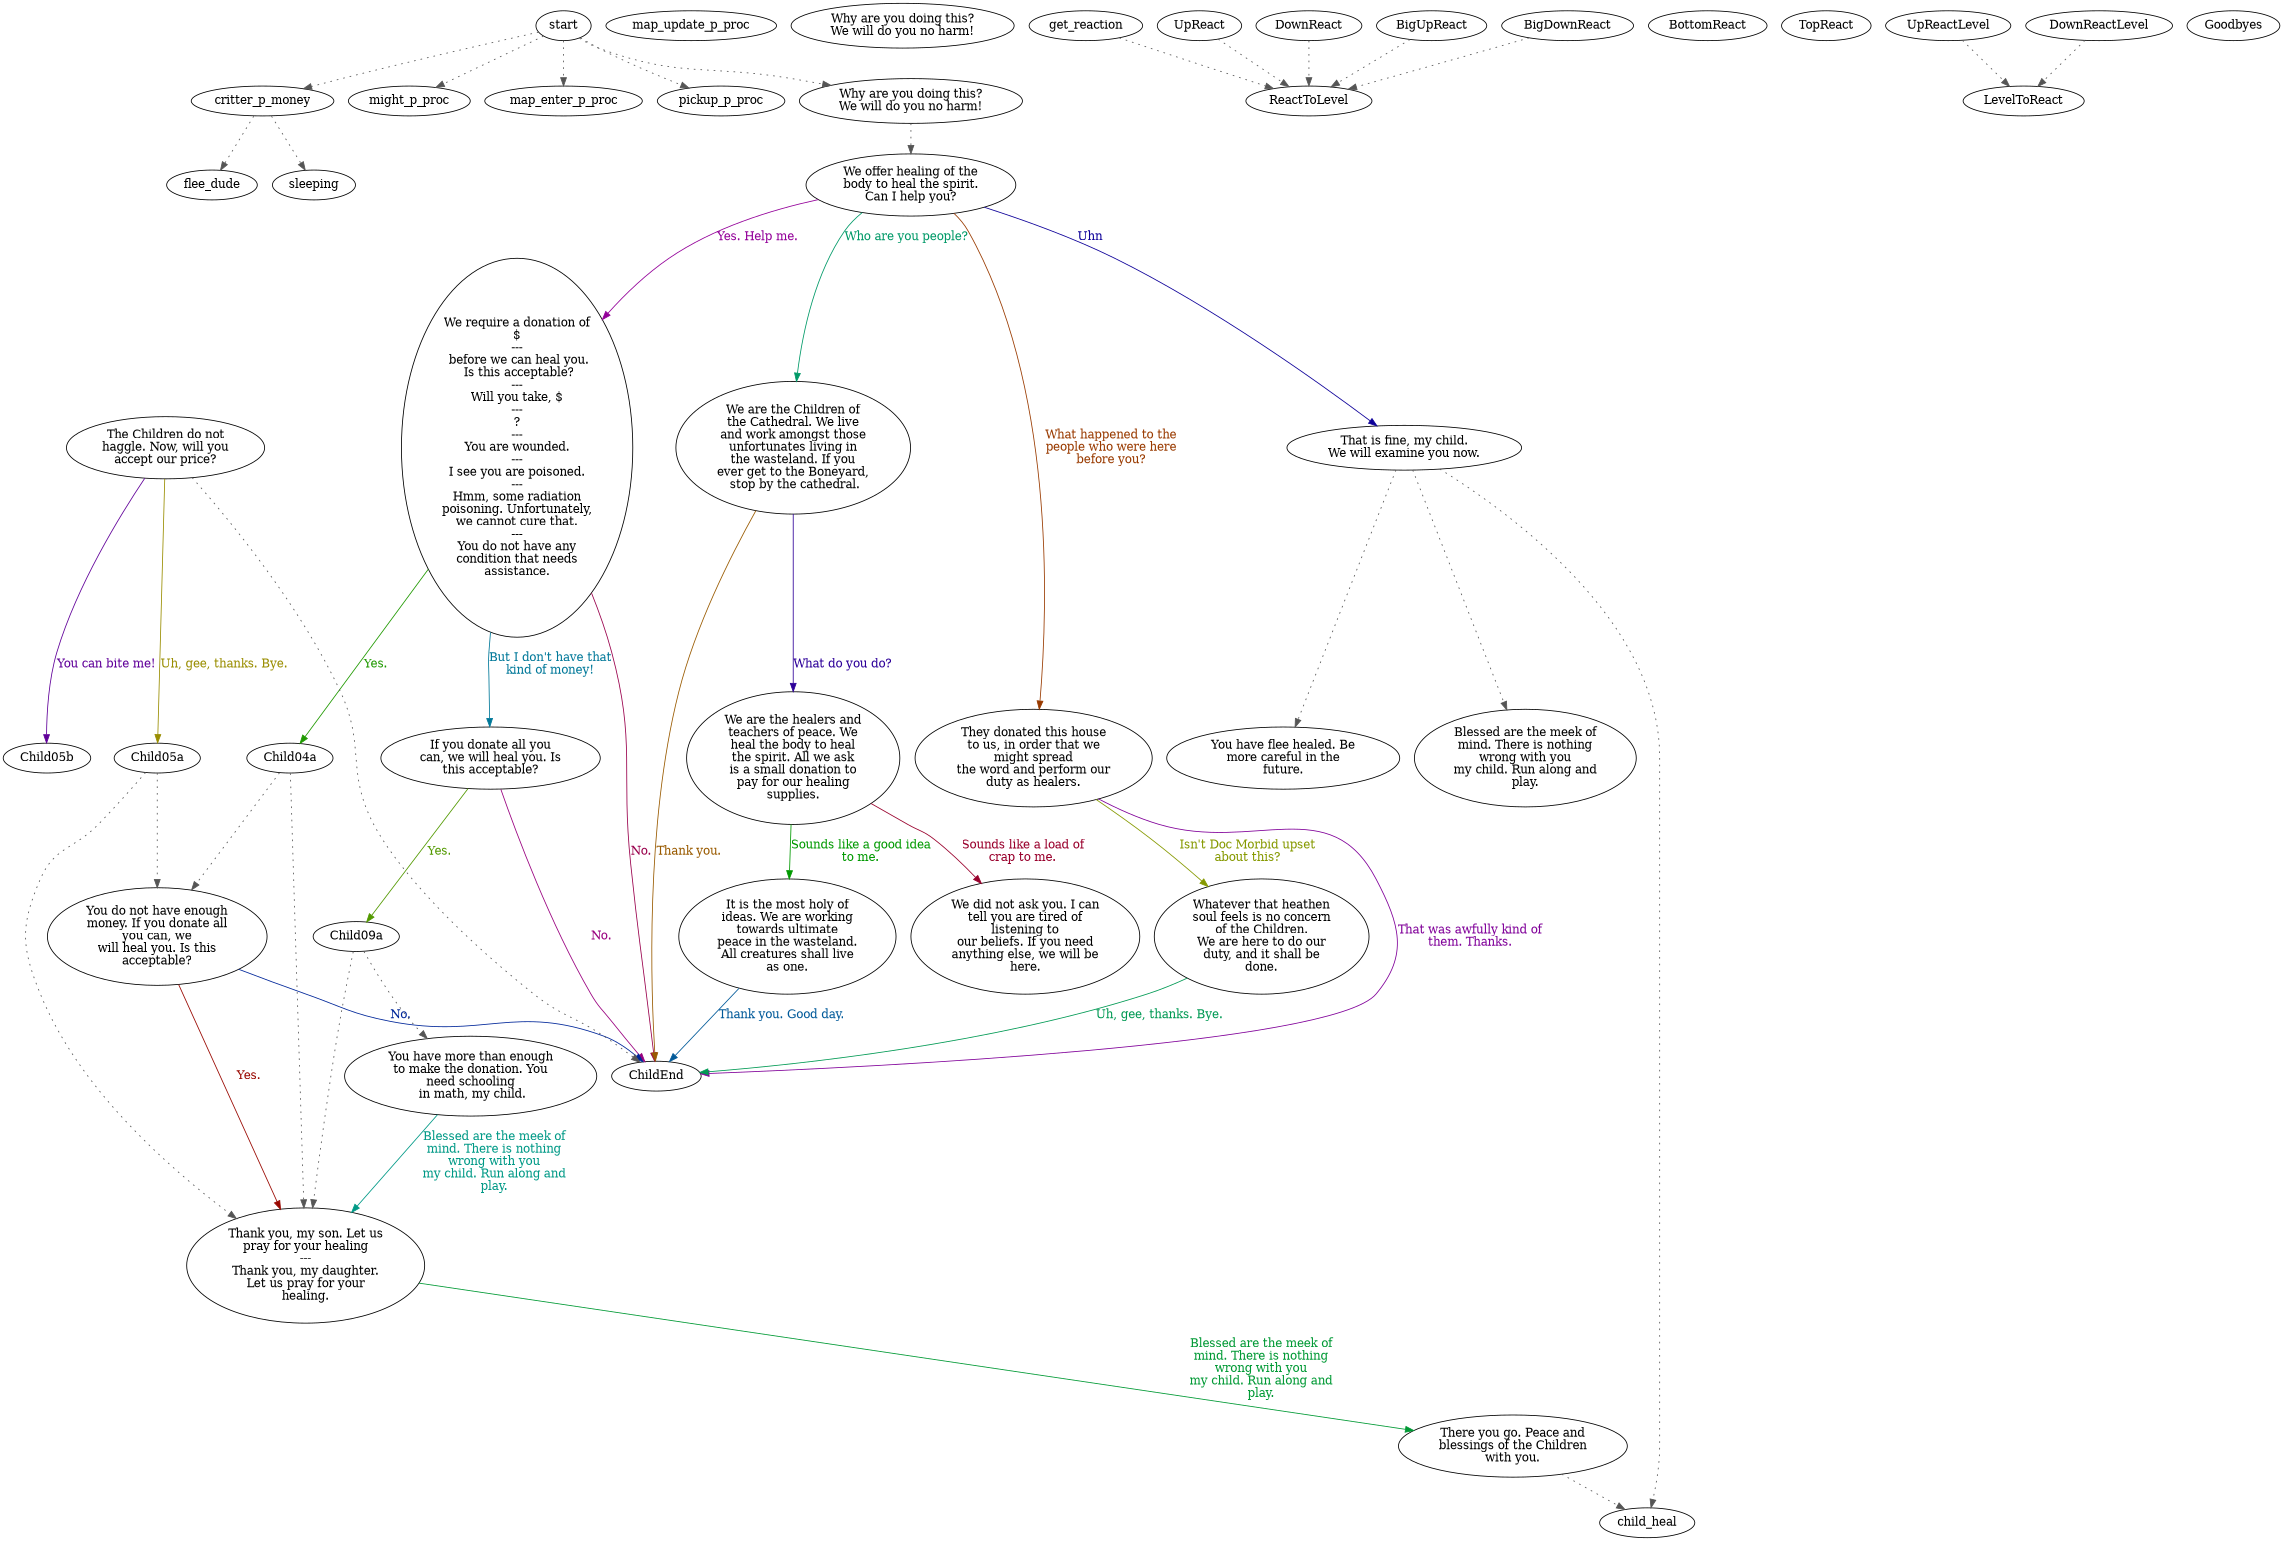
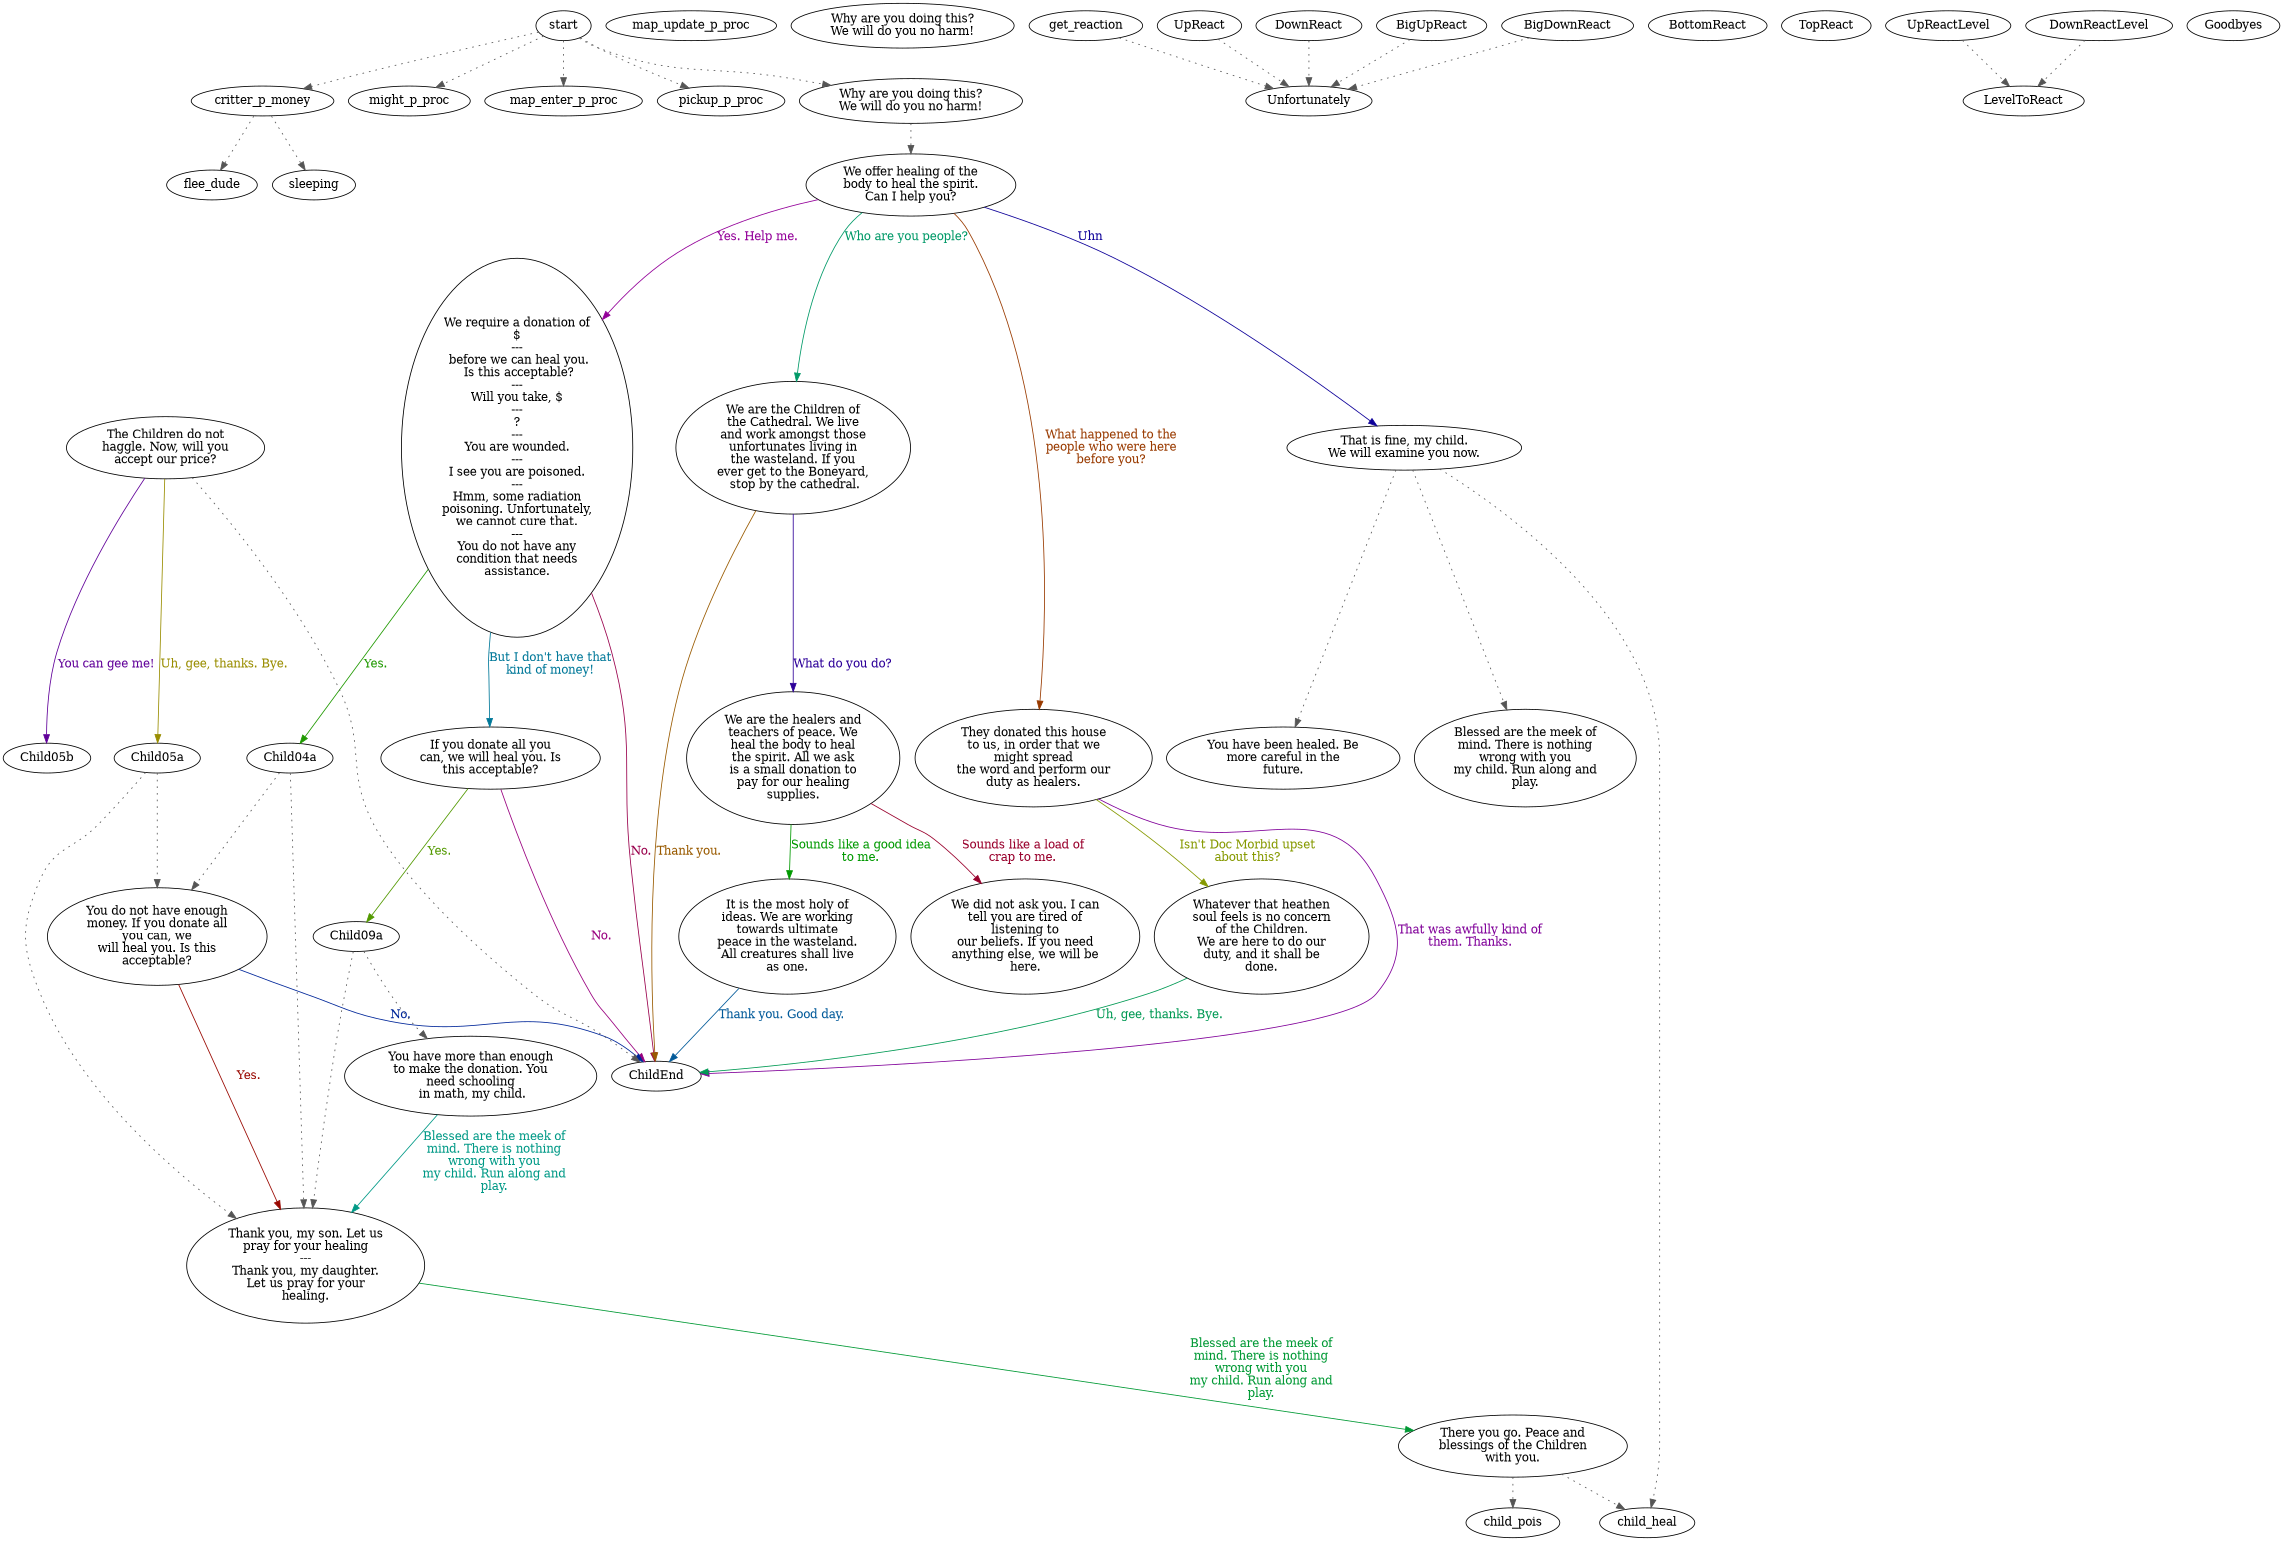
node "ReactToLevel": label "ReactToLevel" -> "Unfortunately"
edge "The Children do not haggle. Now, will you accept our price?" -> "Child05b": label "You can bite me!" -> "You can gee me!"
node "You have flee healed. Be more careful in the future.": label "You have flee healed. Be more careful in the future." -> "You have been healed. Be more careful in the future."
node "child_pois": added
